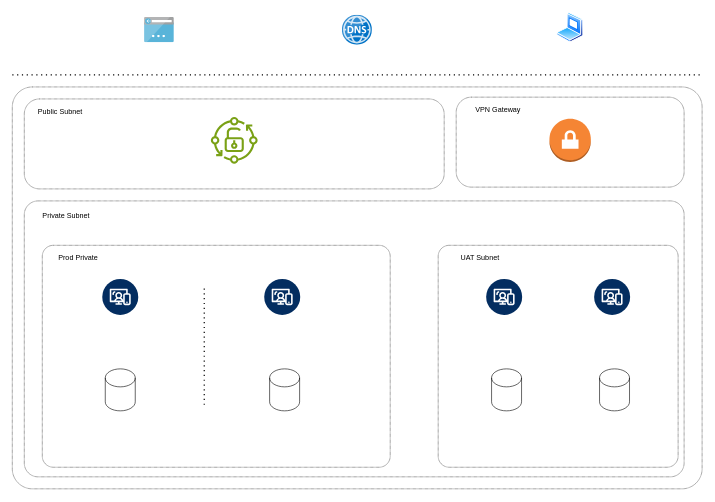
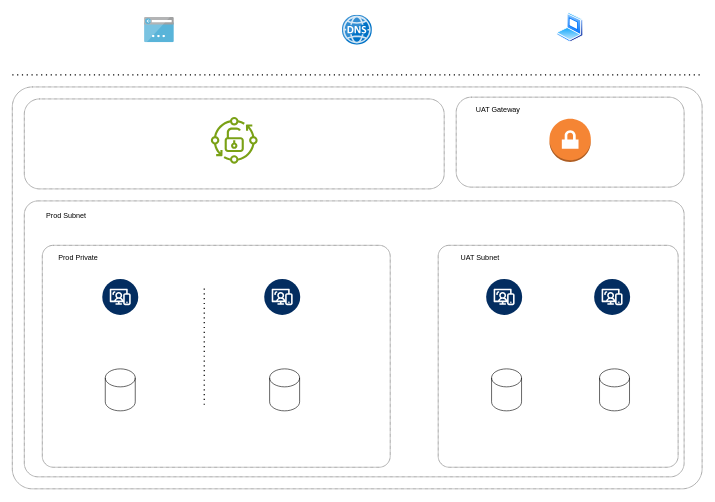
node "VPN Gateway": label "VPN Gateway" -> "UAT Gateway"
node "Public Subnet": removed
node "Private Subnet": label "Private Subnet" -> "Prod Subnet"
